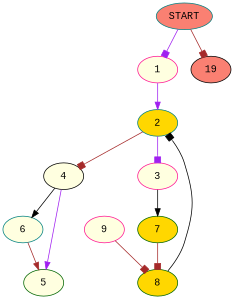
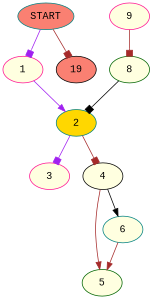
edge "4" -> "5": color purple -> brown
node "7": removed
node "8": fillcolor gold -> lightyellow
